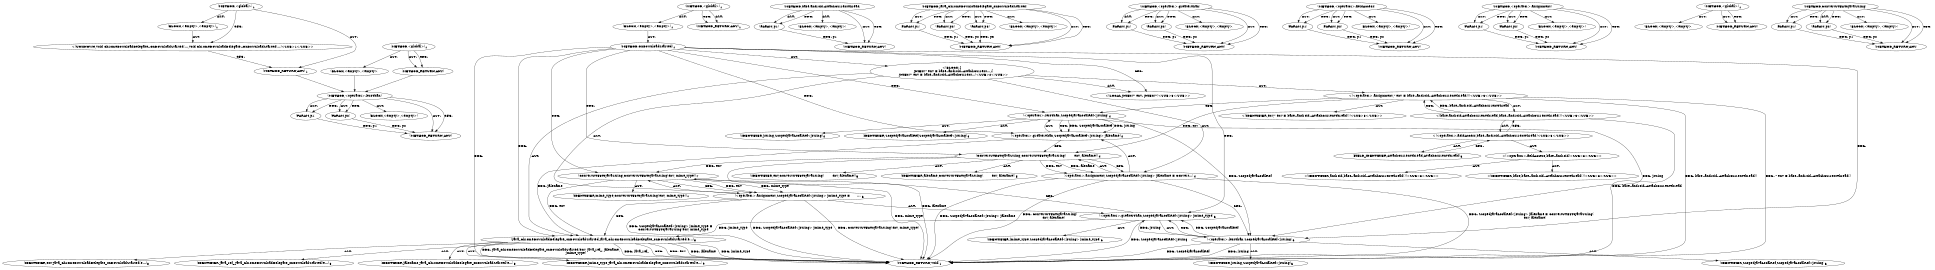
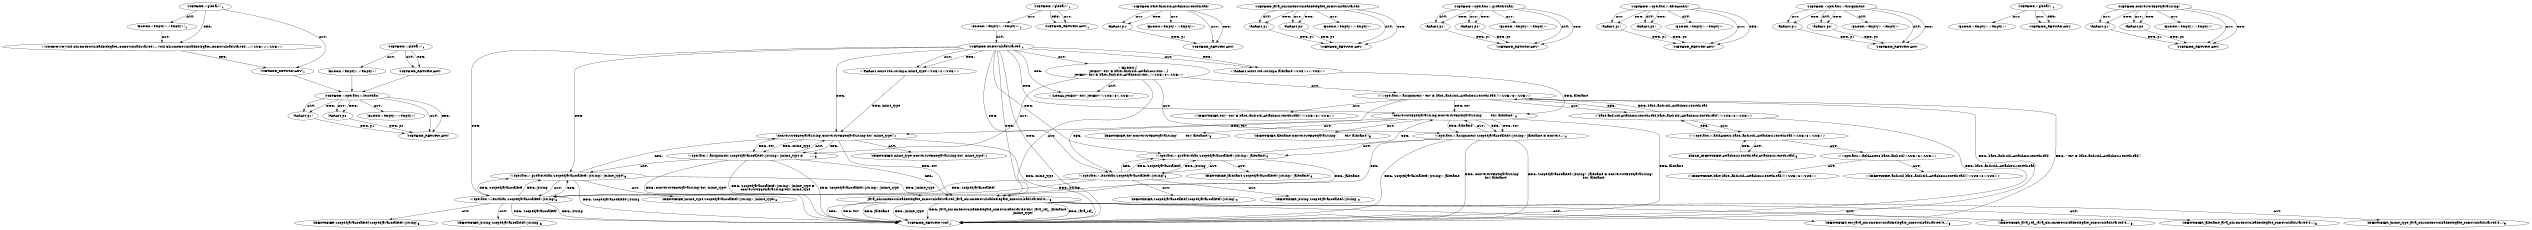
node "(PARAM,p3)": removed
node "<(PARAM,const std::string& mime_type)<SUB>2</SUB>>": added
node "<(PARAM,const std::string& filename)<SUB>1</SUB>>": added
node "(IDENTIFIER,jfilename,ScopedJavaLocalRef<jstring> jfilename)": added
